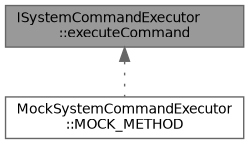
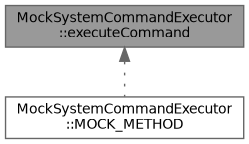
node "ISystemCommandExecutor ::executeCommand": label "ISystemCommandExecutor ::executeCommand" -> "MockSystemCommandExecutor ::executeCommand"
